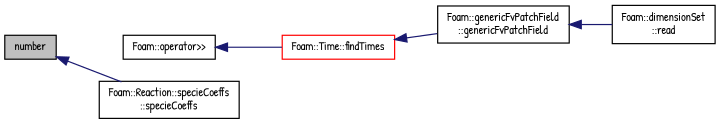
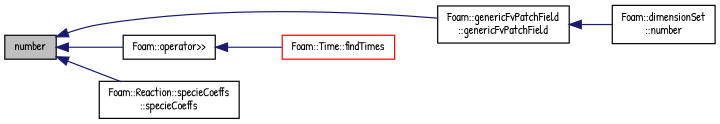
node "Foam::dimensionSet ::read": label "Foam::dimensionSet ::read" -> "Foam::dimensionSet ::number"
edge "Foam::genericFvPatchField ::genericFvPatchField" -> "Foam::Time::findTimes": now "Foam::genericFvPatchField ::genericFvPatchField" -> "number"
edge "Foam::operator>>" -> "number": added
